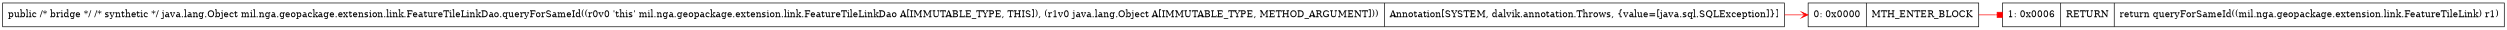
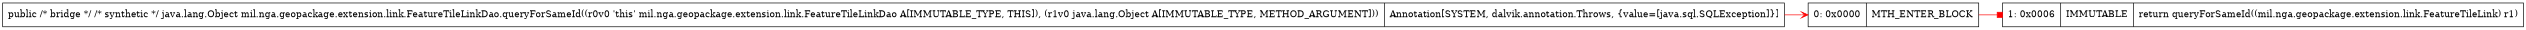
node "1: 0x0006": text "RETURN" -> "IMMUTABLE"
